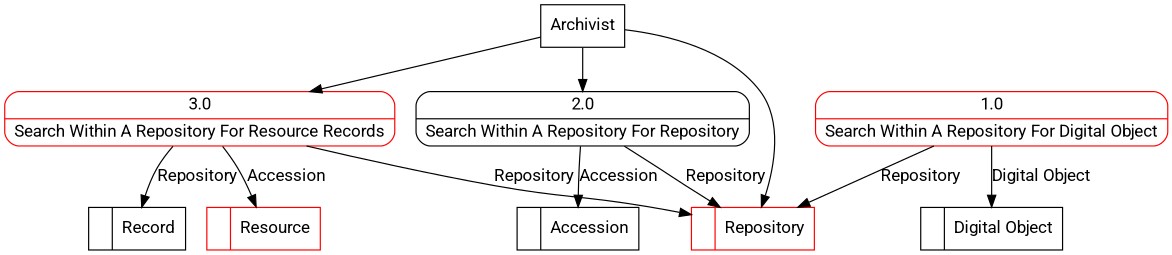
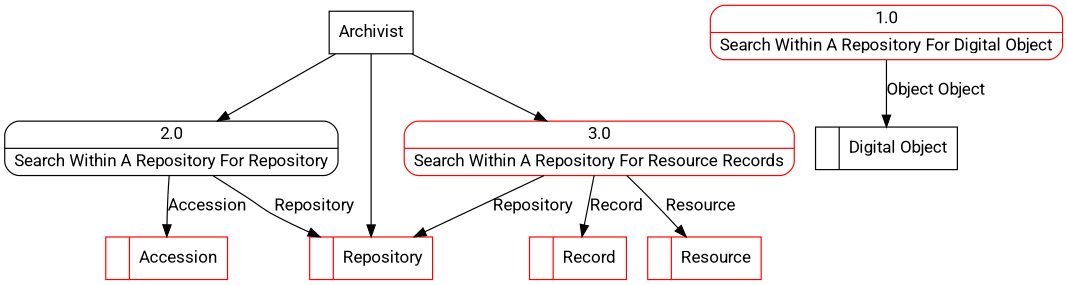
edge "1.0" -> "Repository": removed, label "Repository"
edge "3.0" -> "Record": label "Repository" -> "Record"
edge "3.0" -> "Resource": label "Accession" -> "Resource"
edge "1.0" -> "Digital Object": label "Digital Object" -> "Object Object"
node "Record": color black -> red
node "Accession": color black -> red
